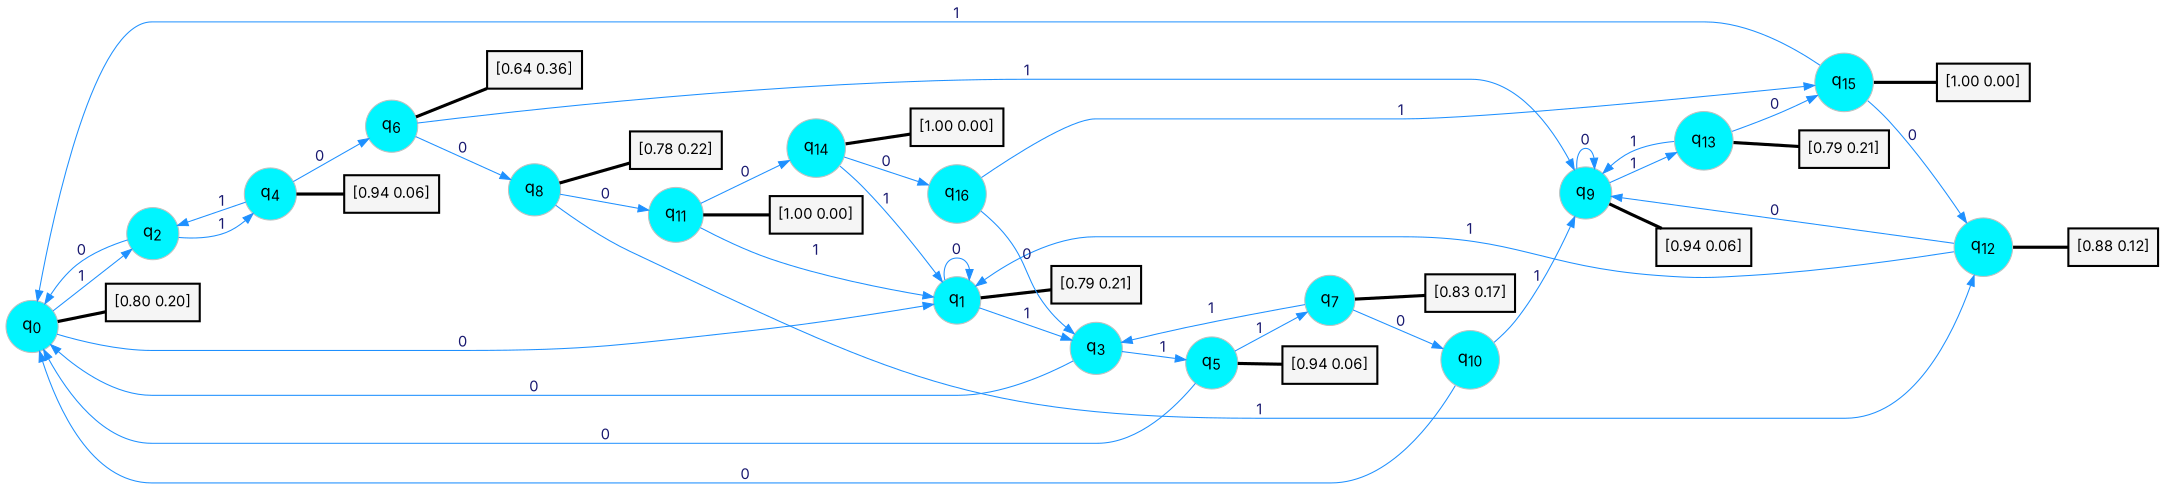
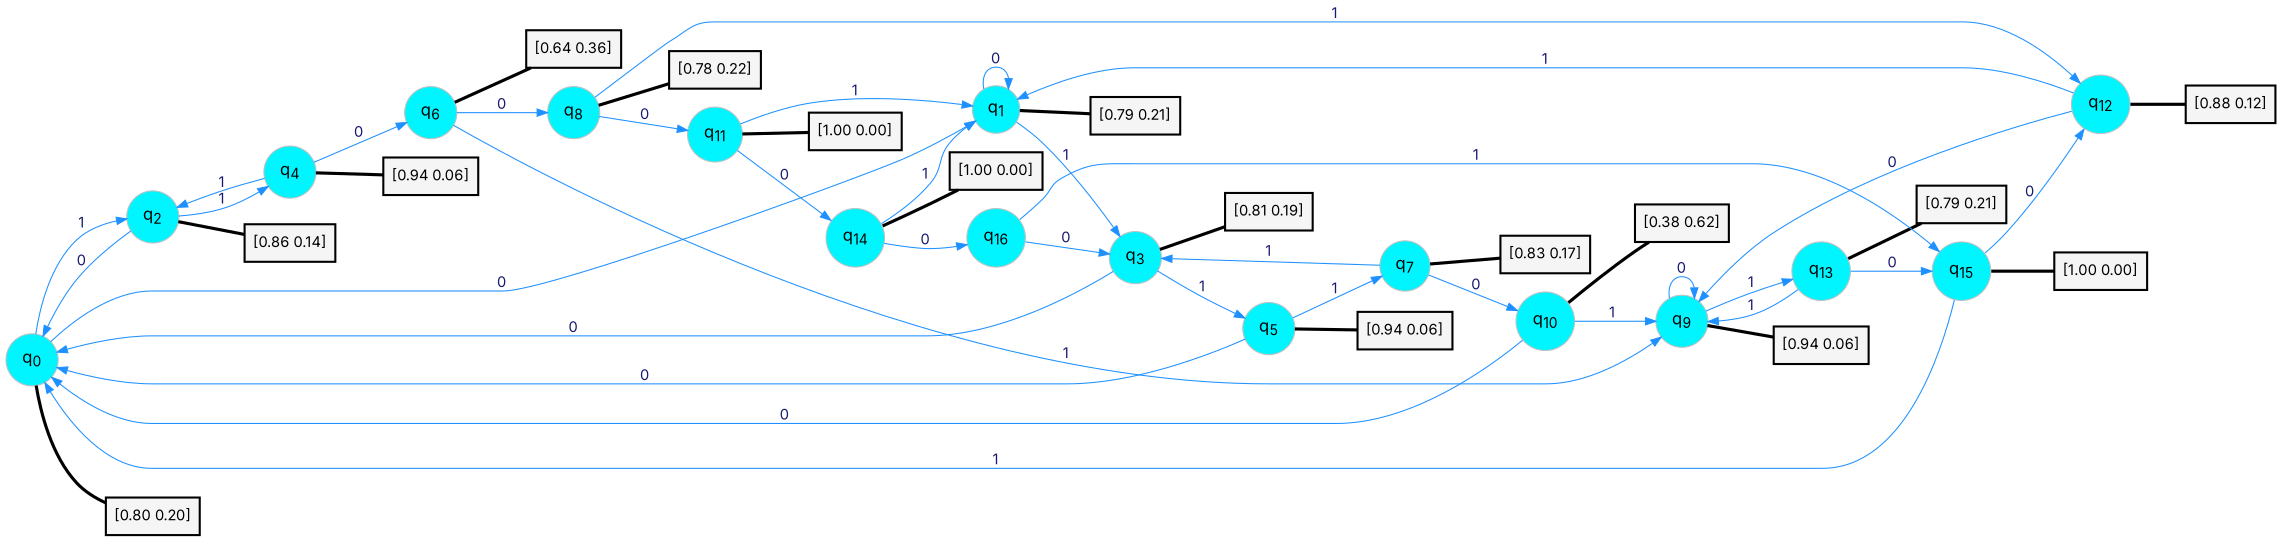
node "[0.81 0.19]": added
node "[0.38 0.62]": added
node "[0.86 0.14]": added
